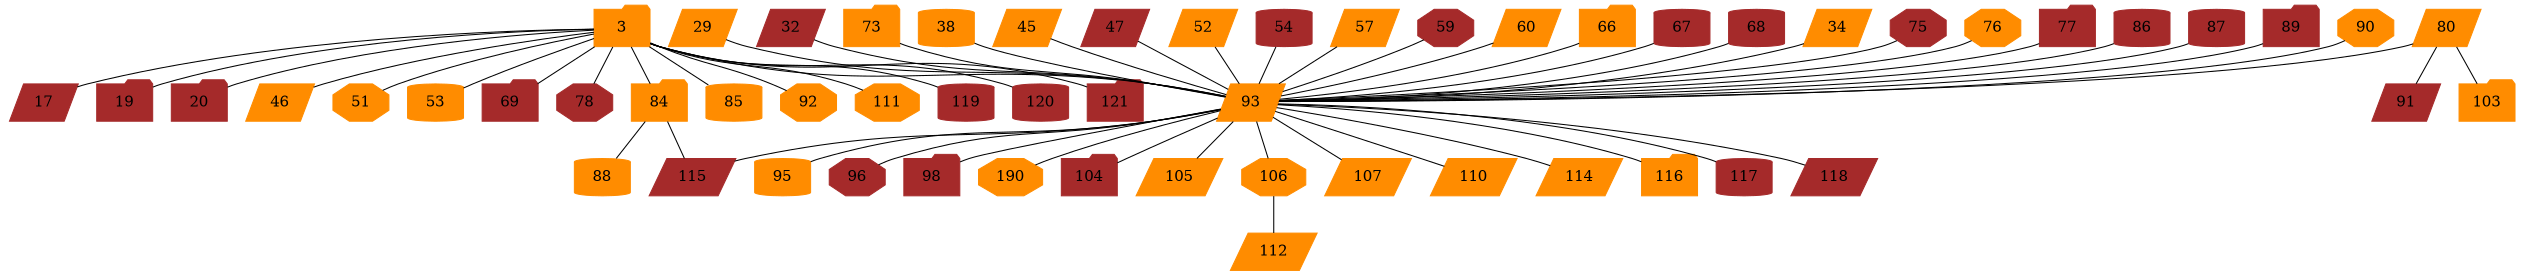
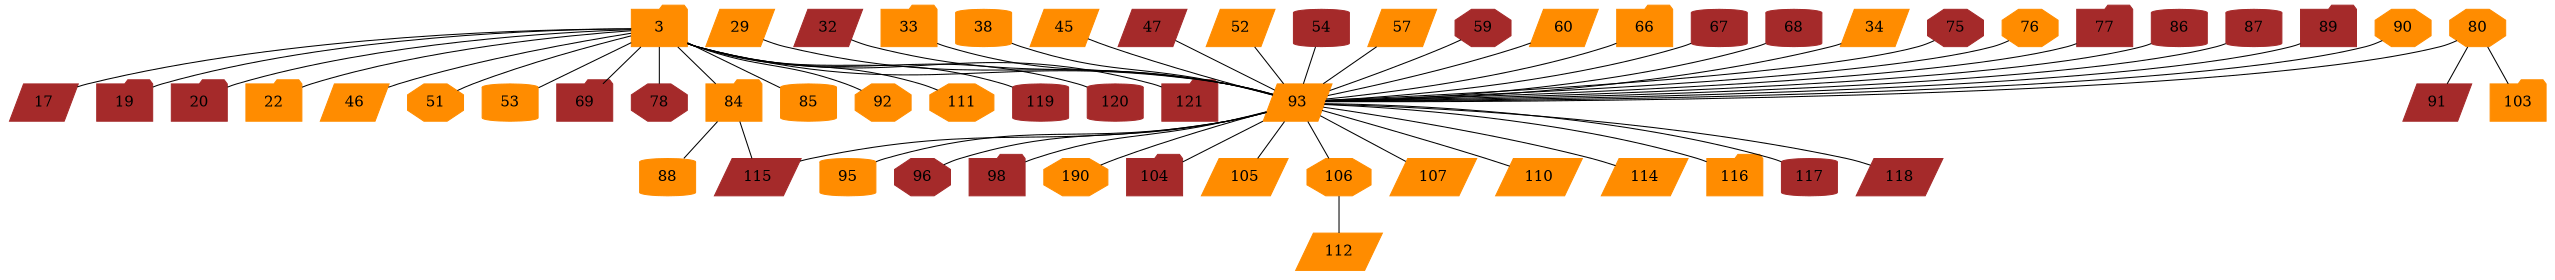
node "73": label "73" -> "33"
node "80": shape parallelogram -> octagon
node "22": added
